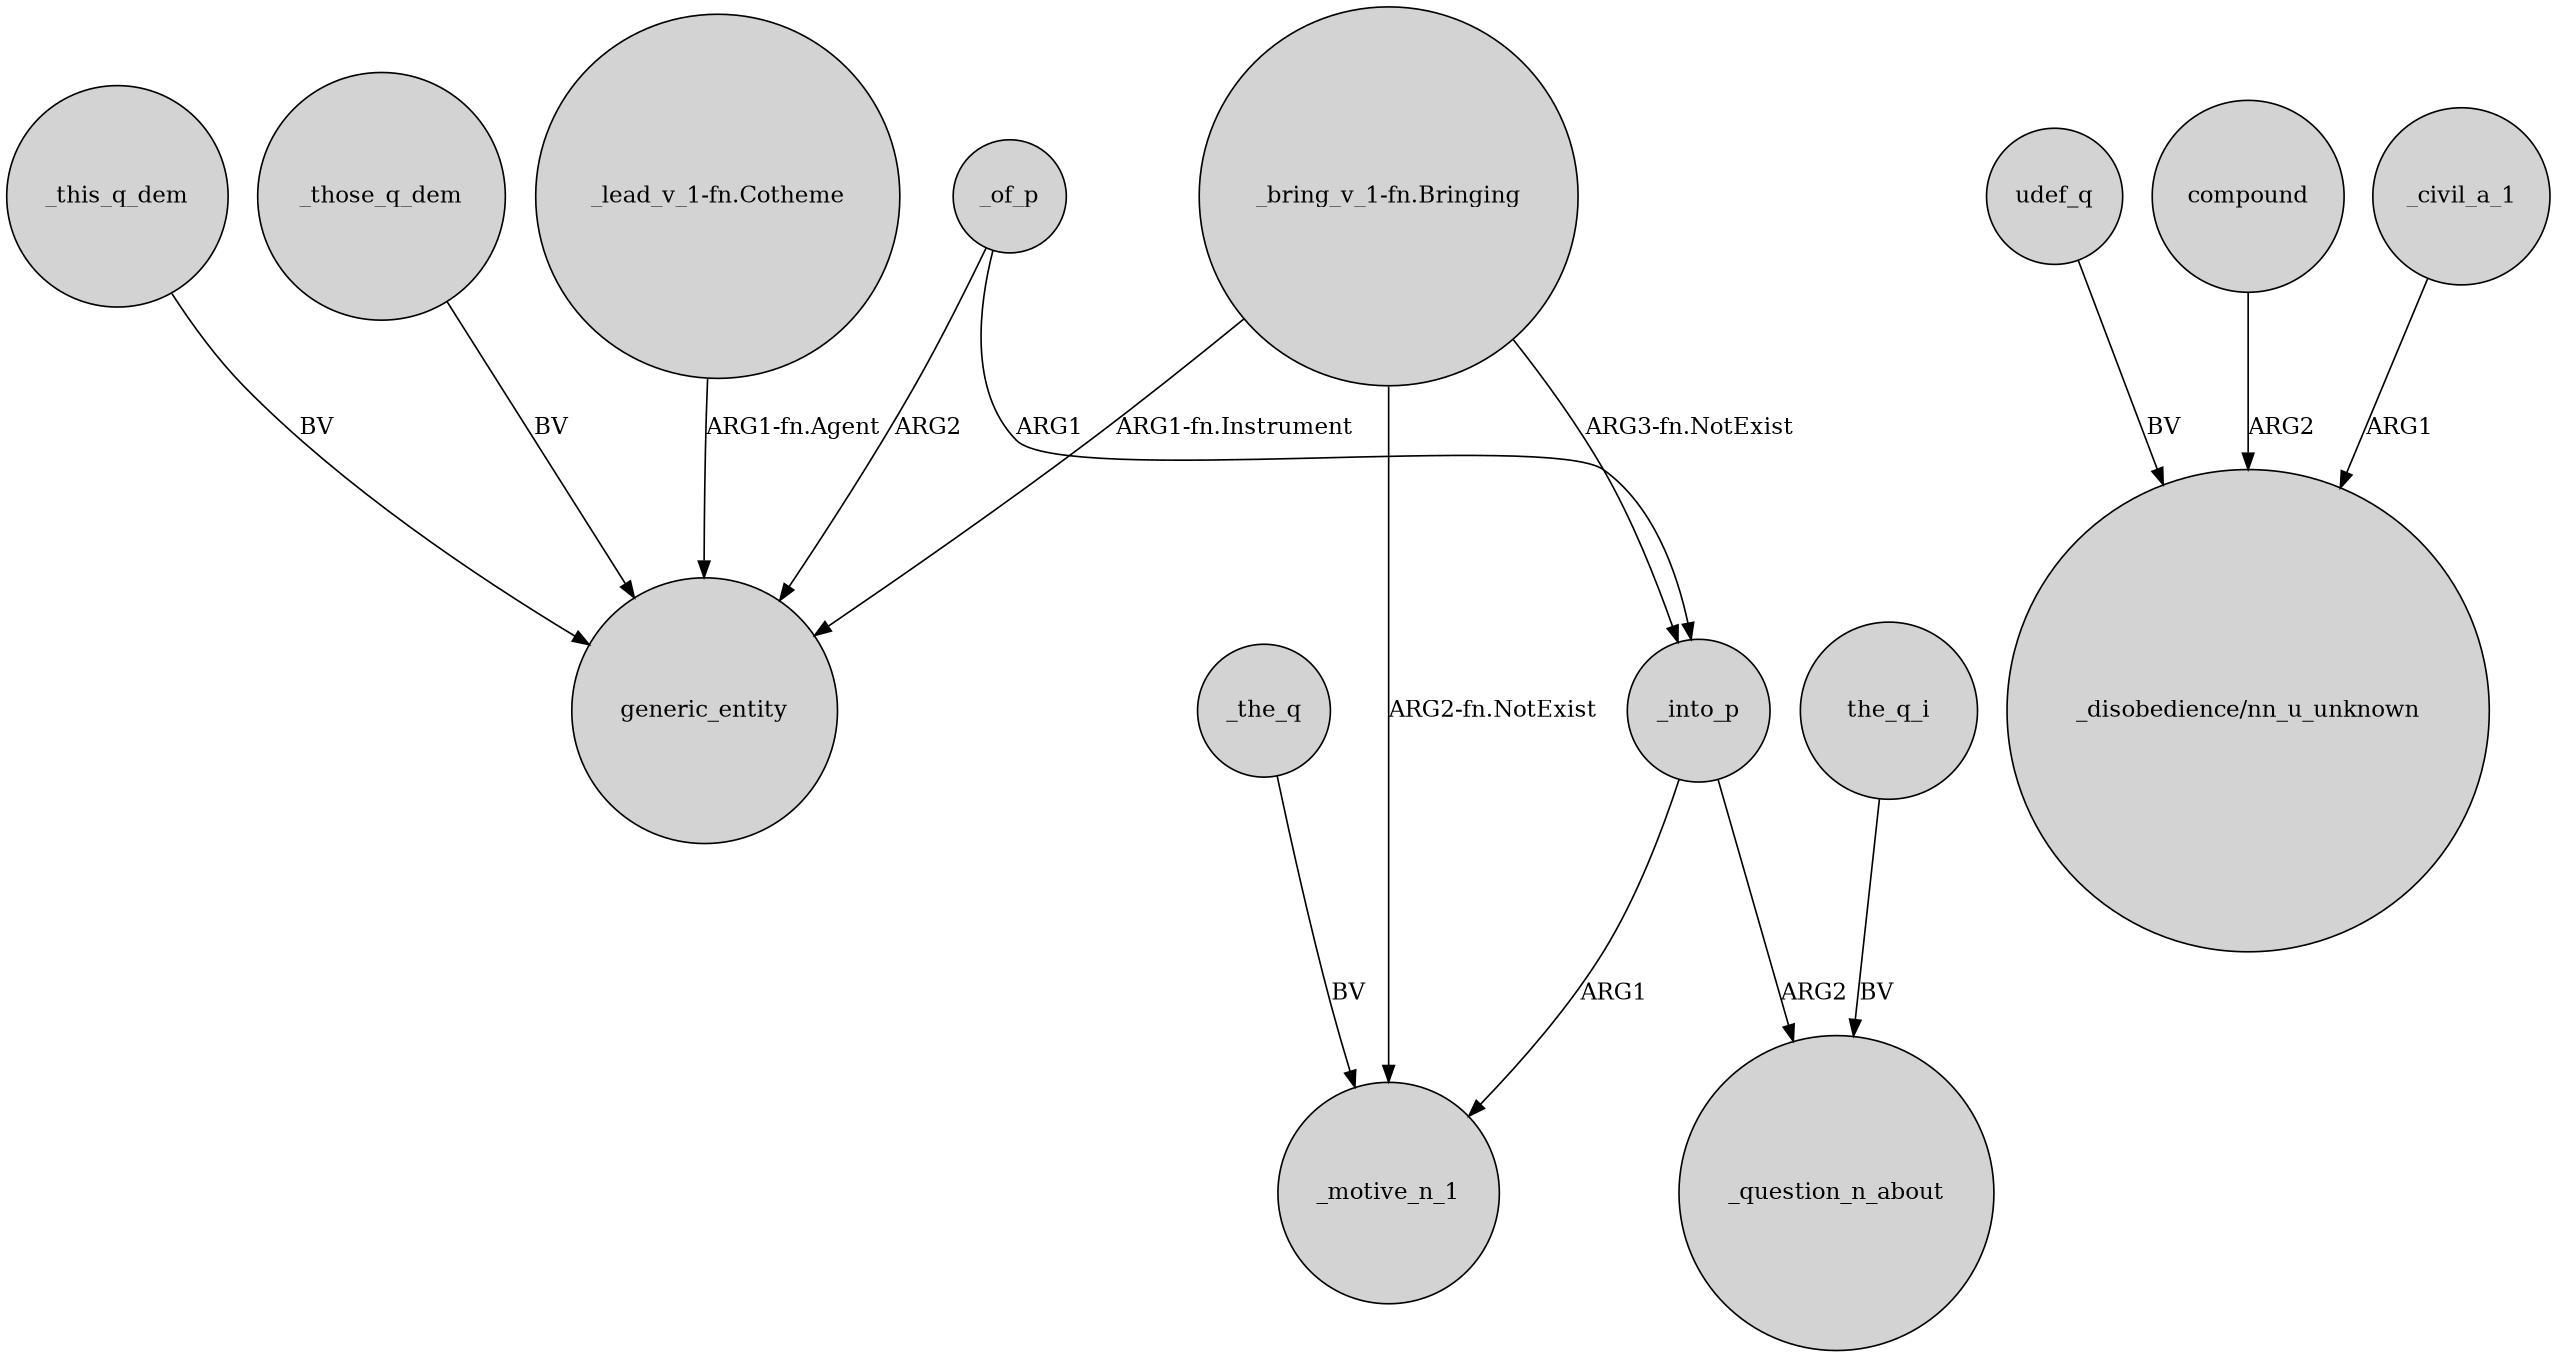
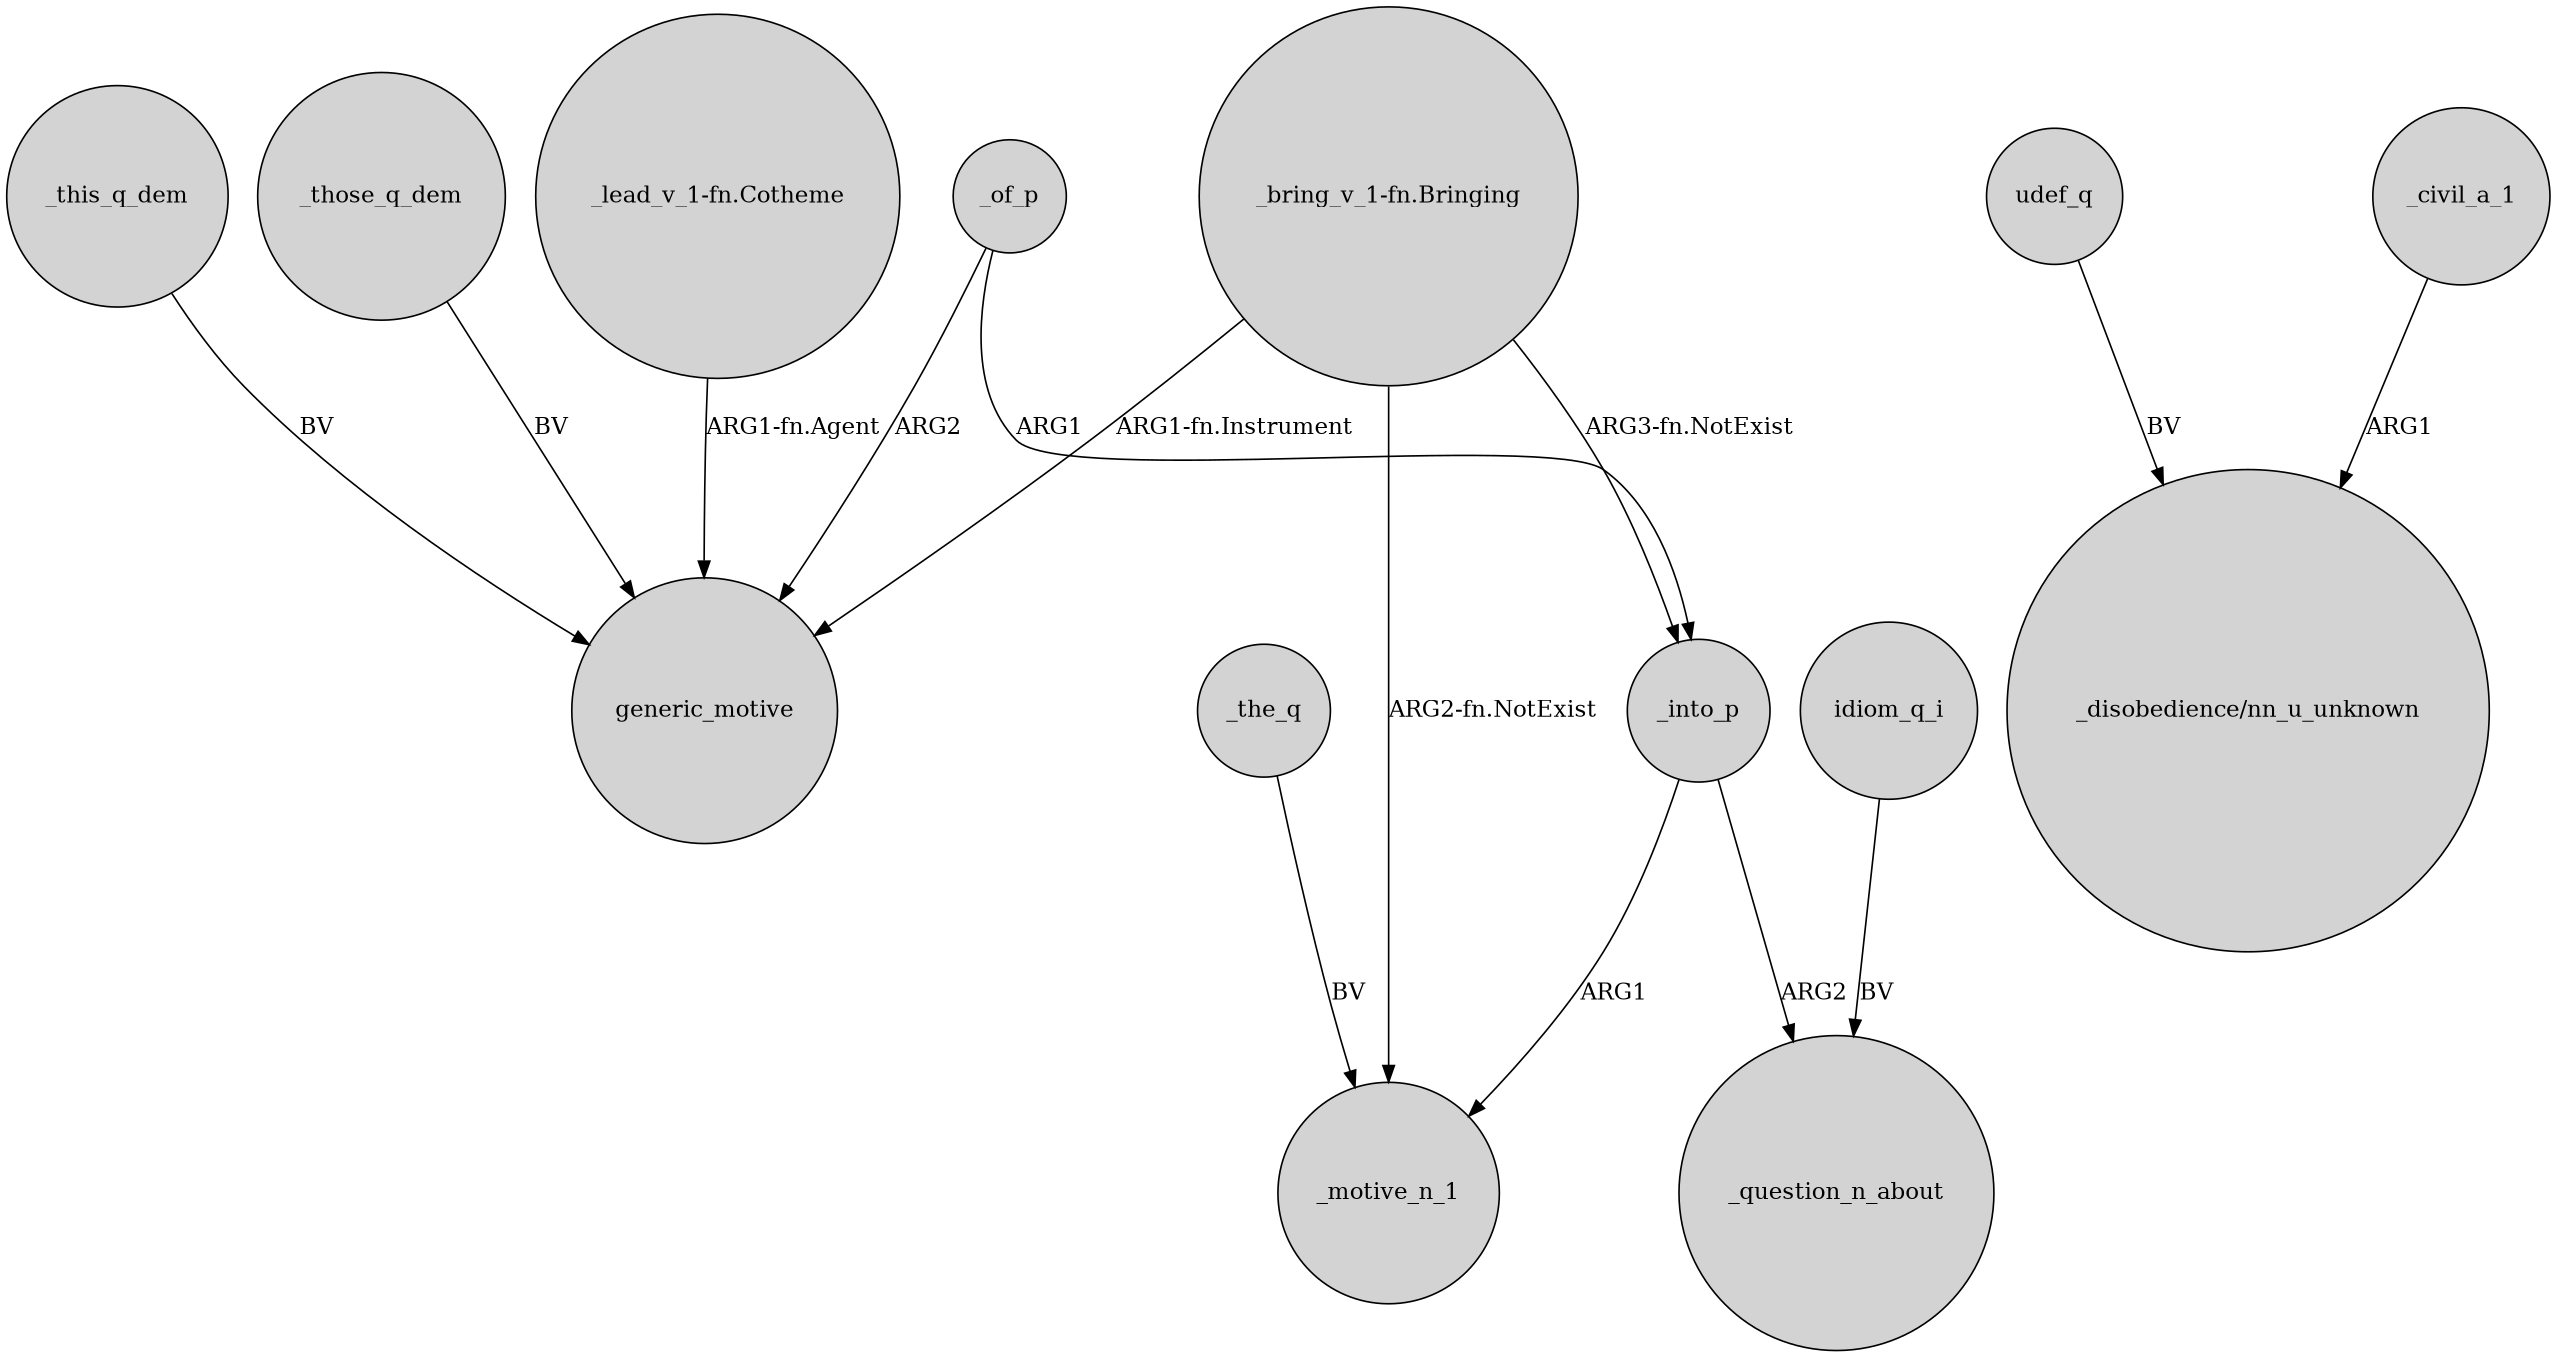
node "compound": removed
node "generic_entity": label "generic_entity" -> "generic_motive"
node "the_q_i": label "the_q_i" -> "idiom_q_i"
